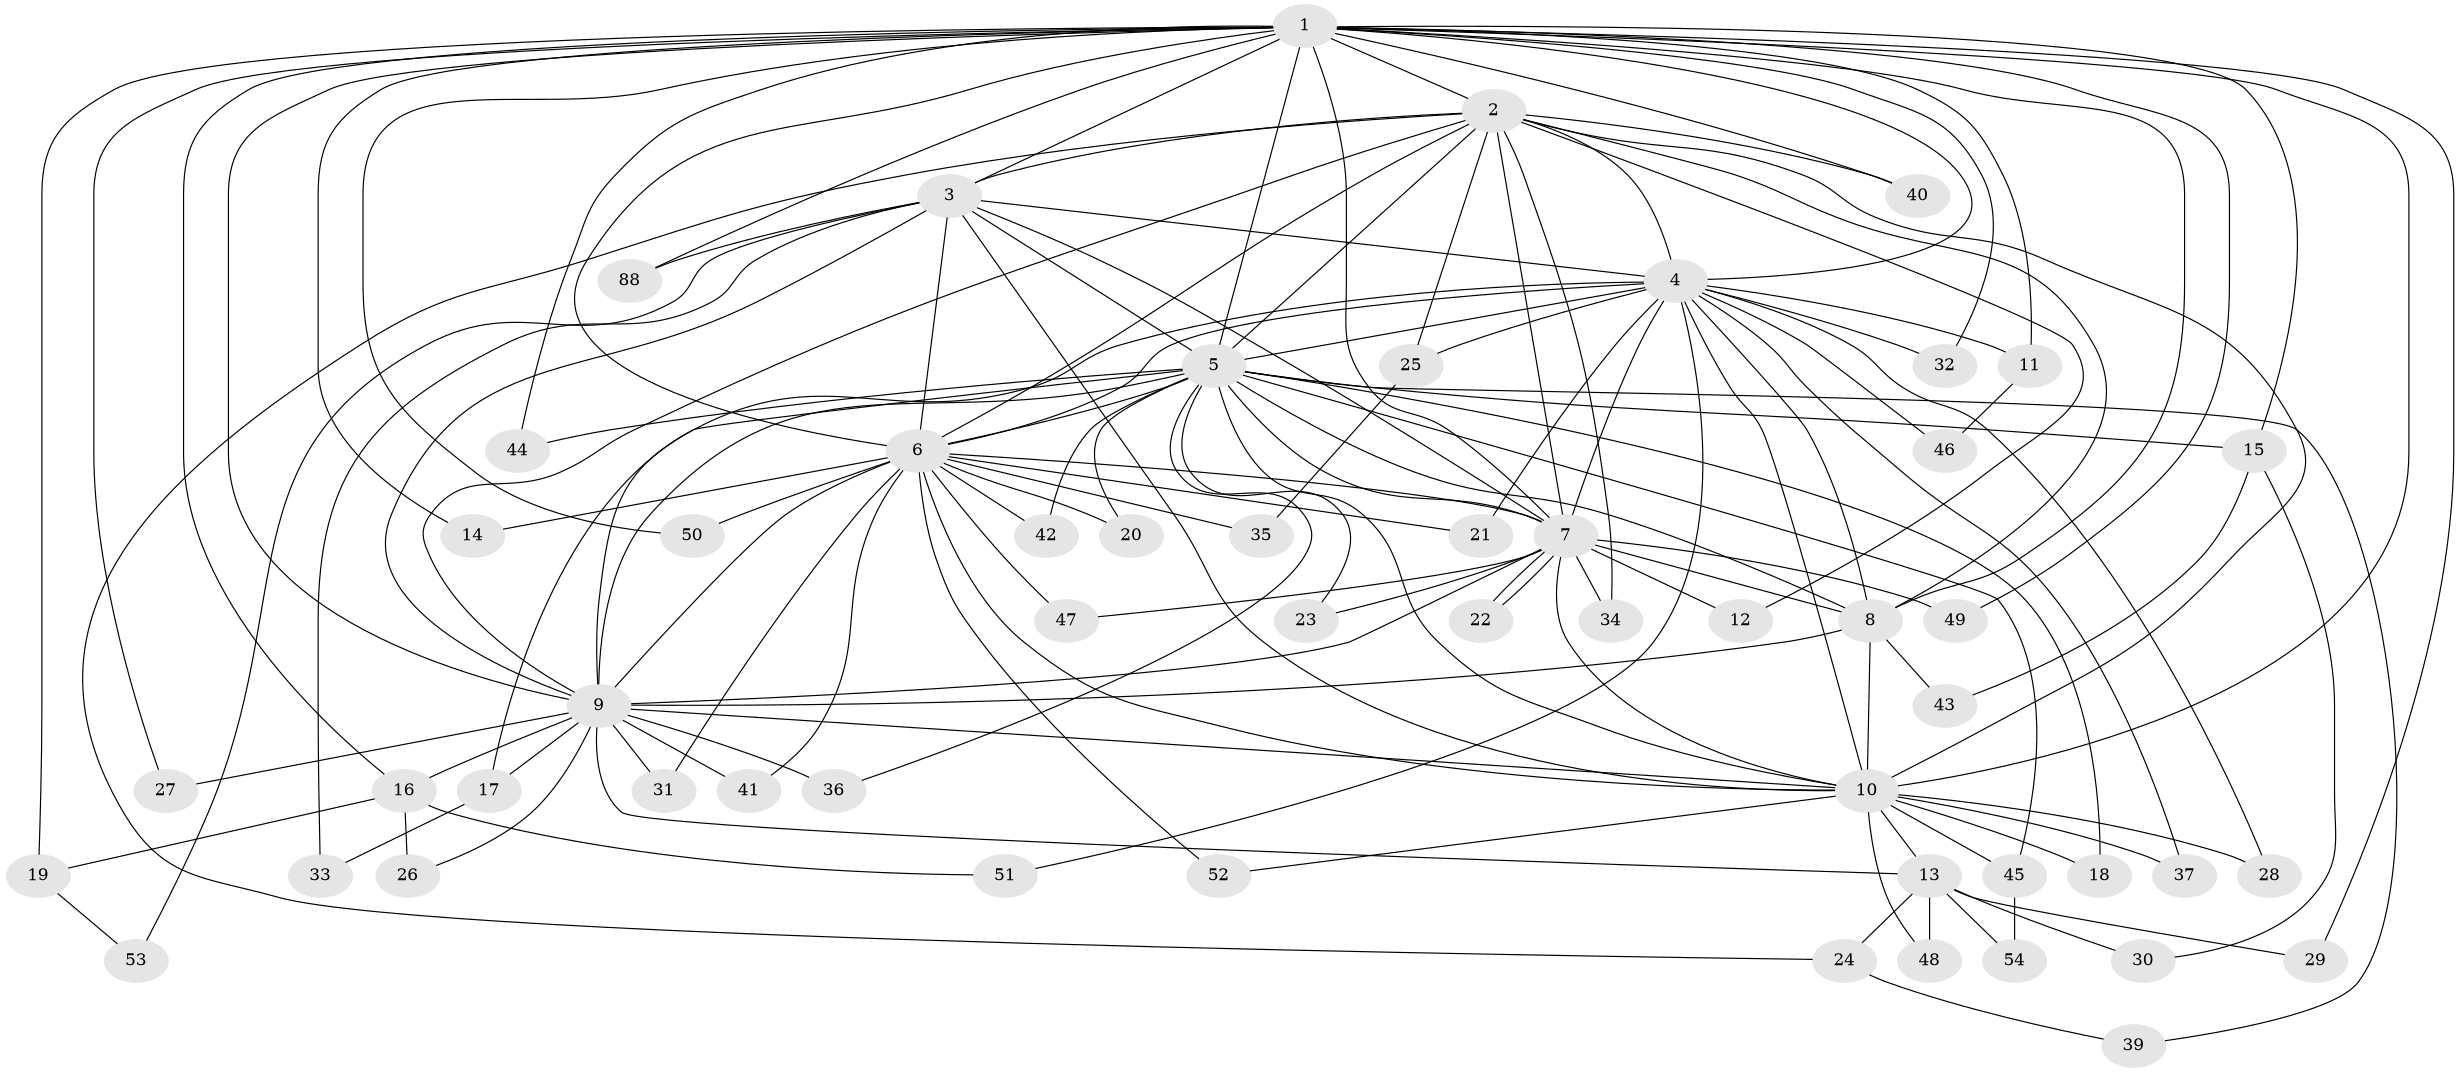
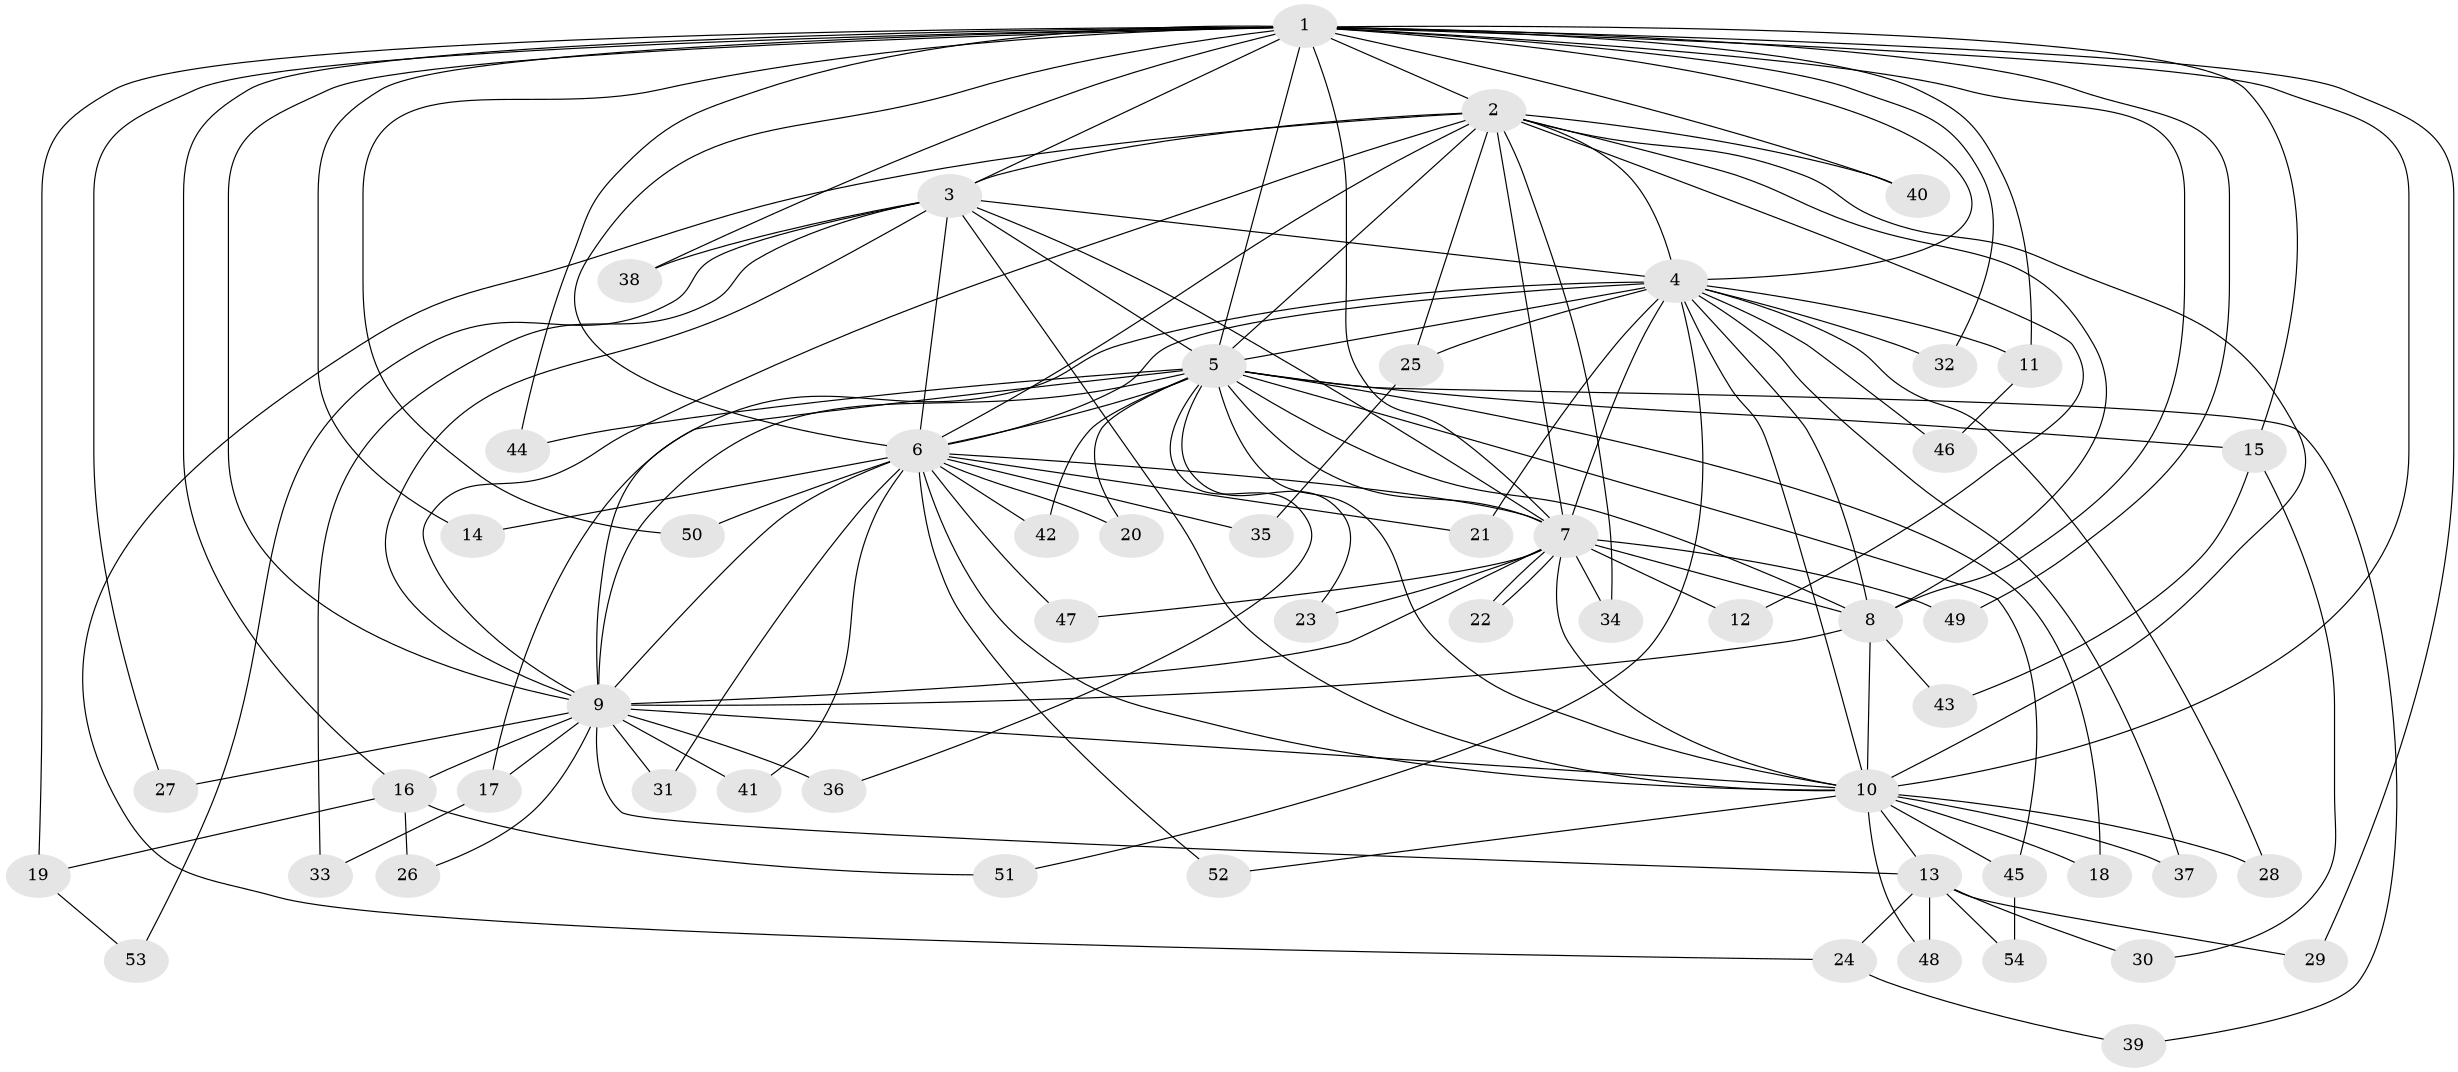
node "88": label "88" -> "38"
